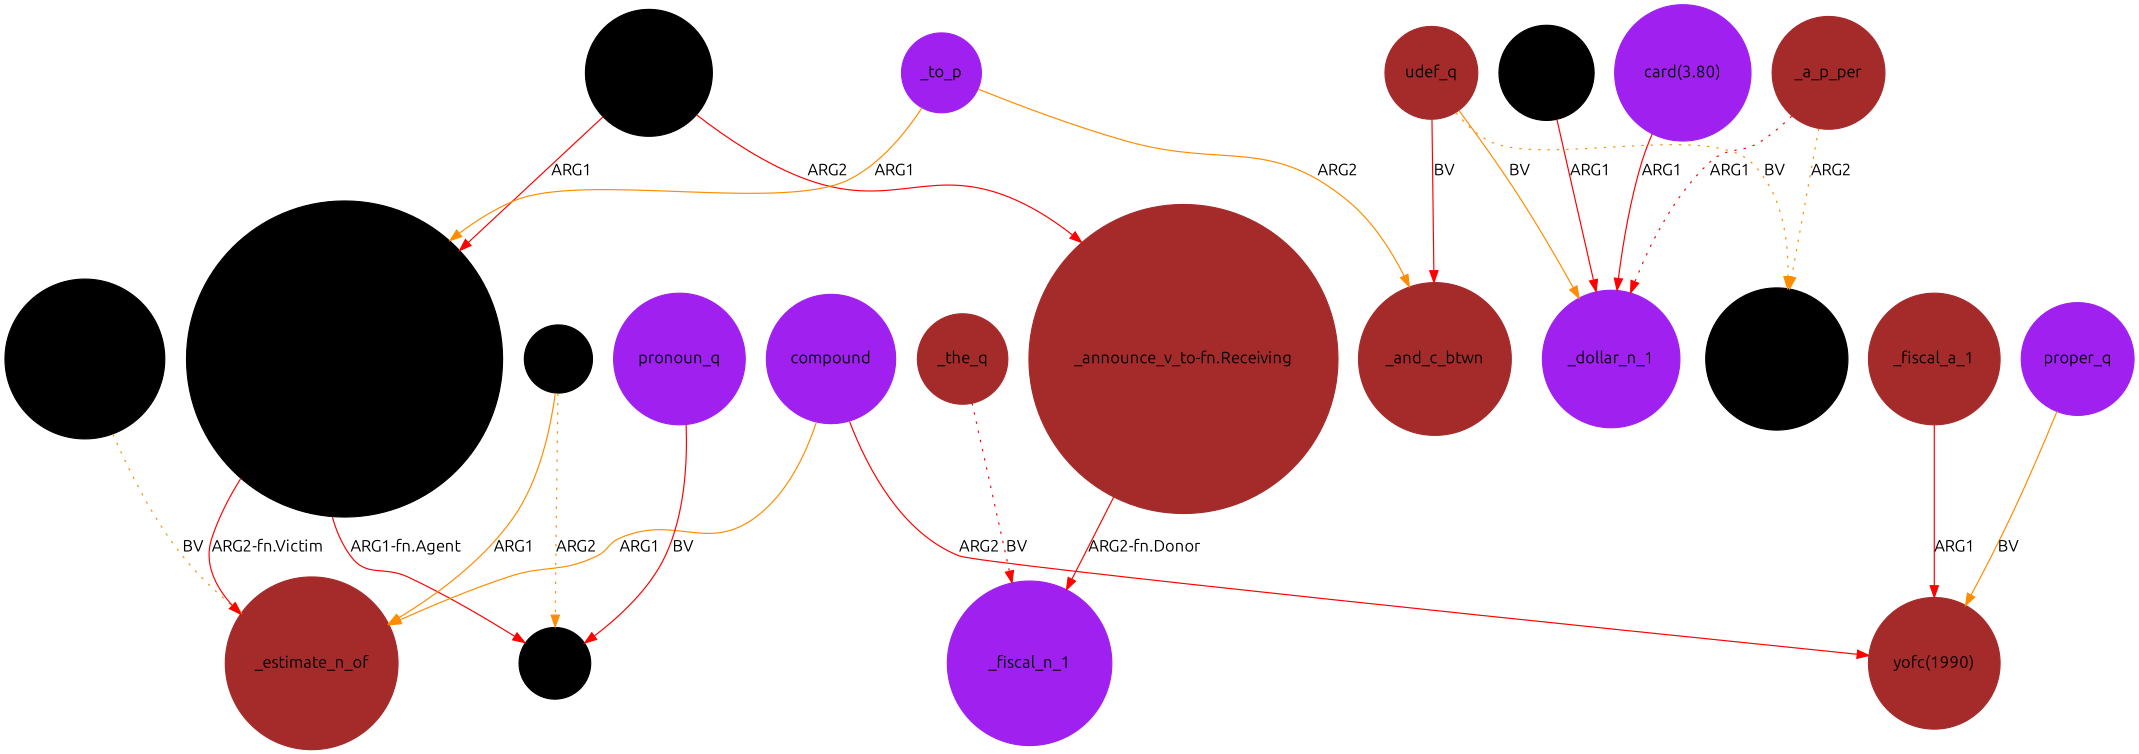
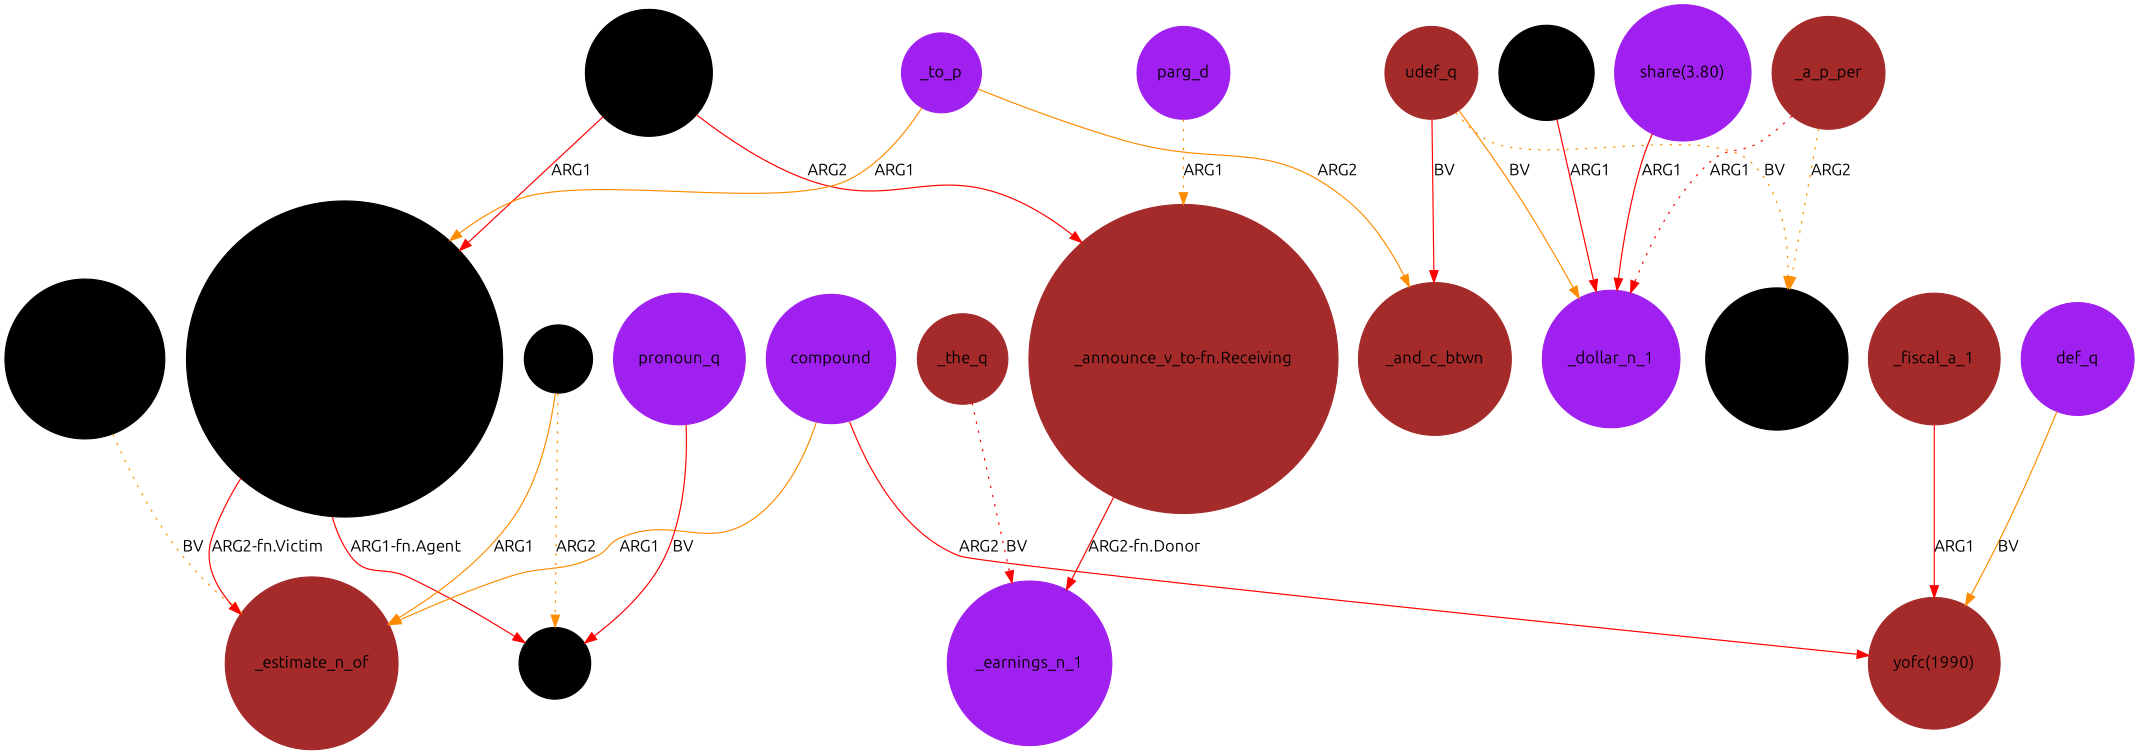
node "parg_d": added
node "card(3.80)": label "card(3.80)" -> "share(3.80)"
node "proper_q": label "proper_q" -> "def_q"
node "_fiscal_n_1": label "_fiscal_n_1" -> "_earnings_n_1"
